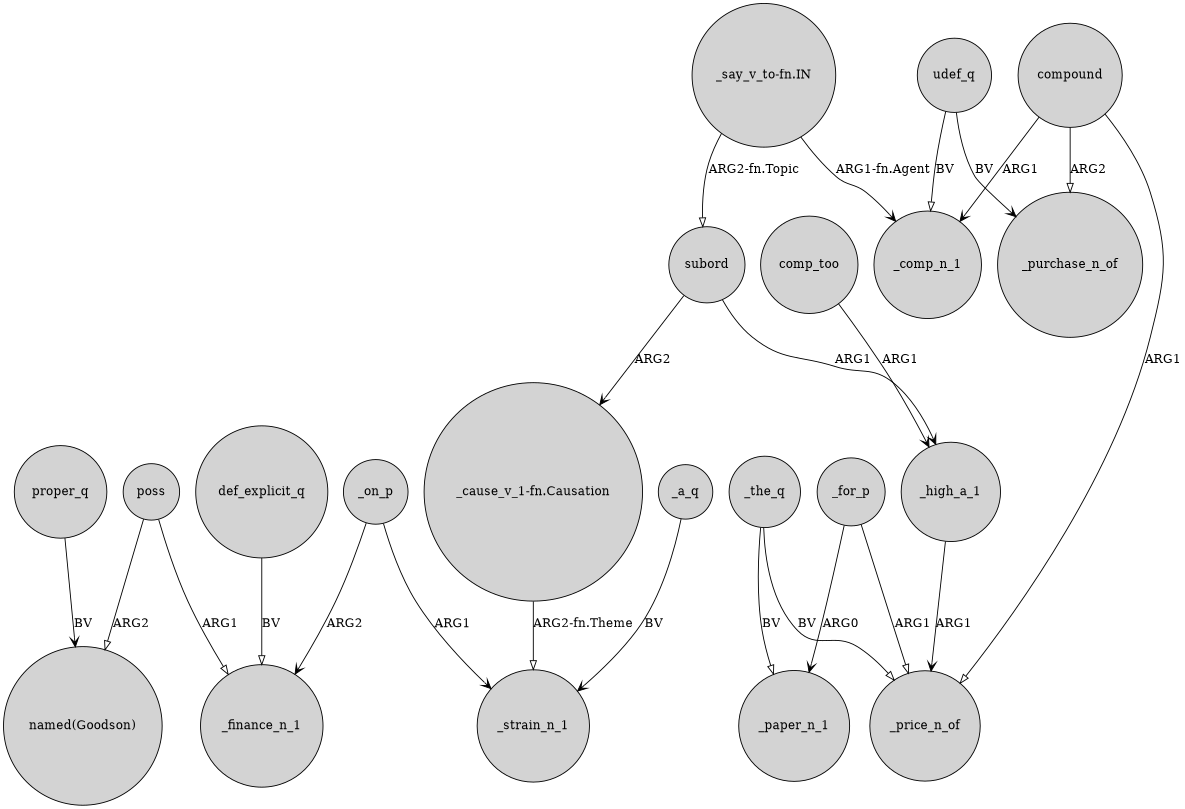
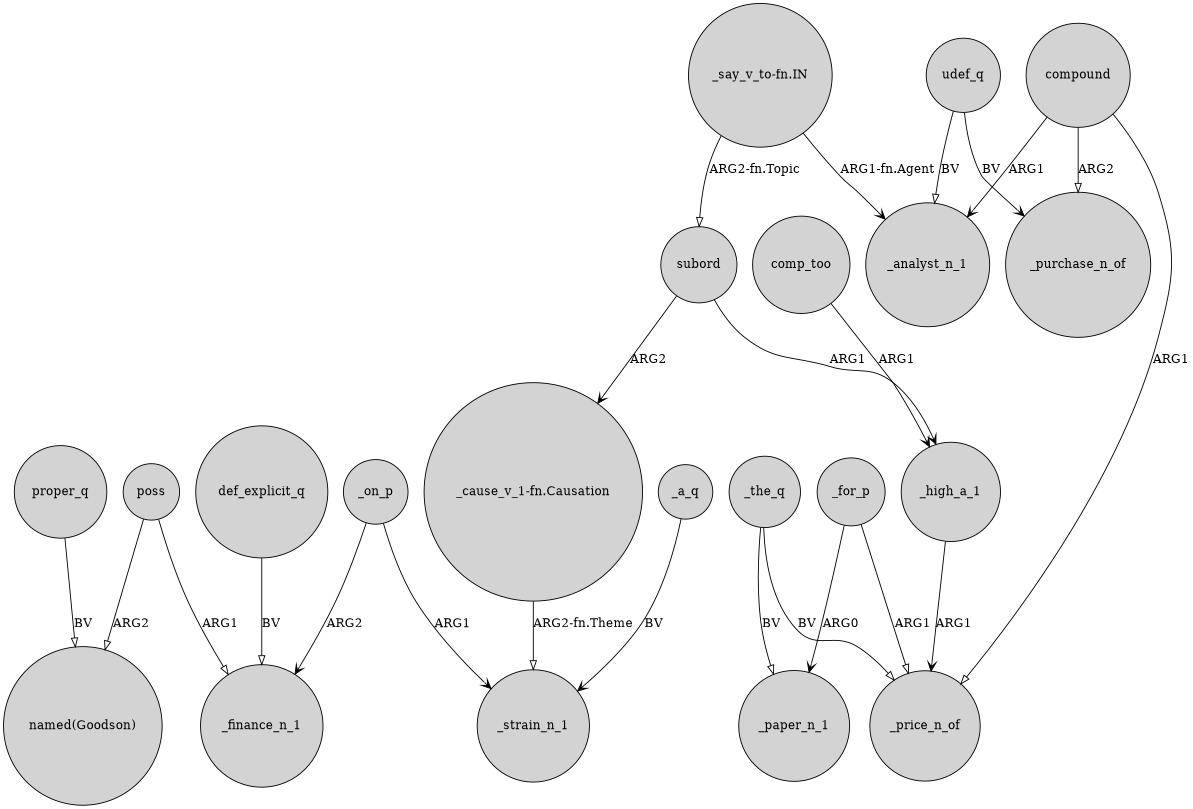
node "_comp_n_1": label "_comp_n_1" -> "_analyst_n_1"
edge "proper_q" -> "named(Goodson)": arrowhead vee -> onormal
